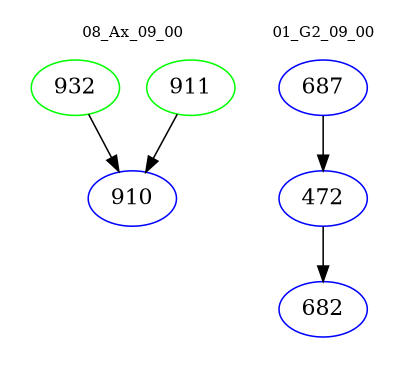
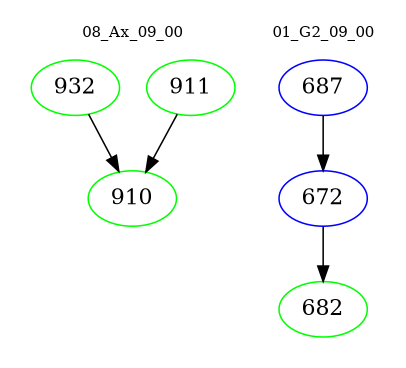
node "910": color blue -> green
node "472": label "472" -> "672"
node "682": color blue -> green
